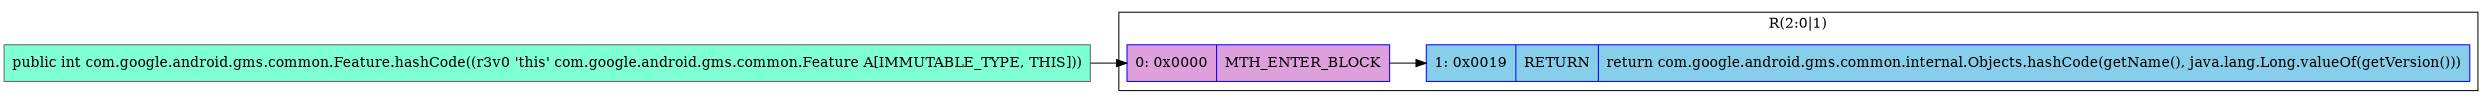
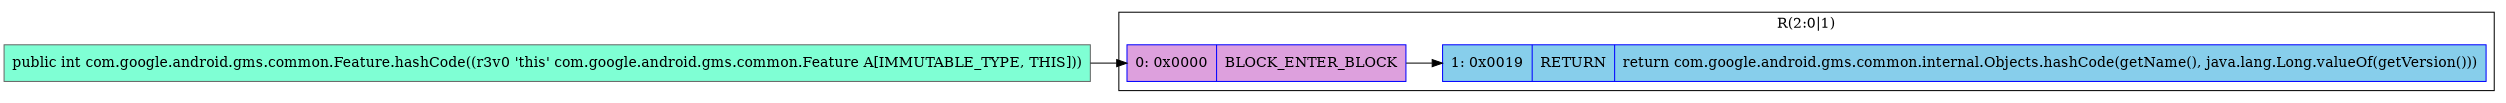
node "0: 0x0000": text "MTH_ENTER_BLOCK" -> "BLOCK_ENTER_BLOCK"
